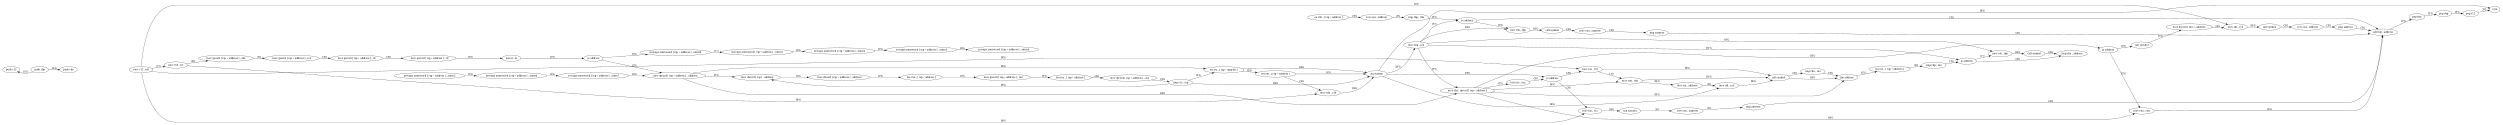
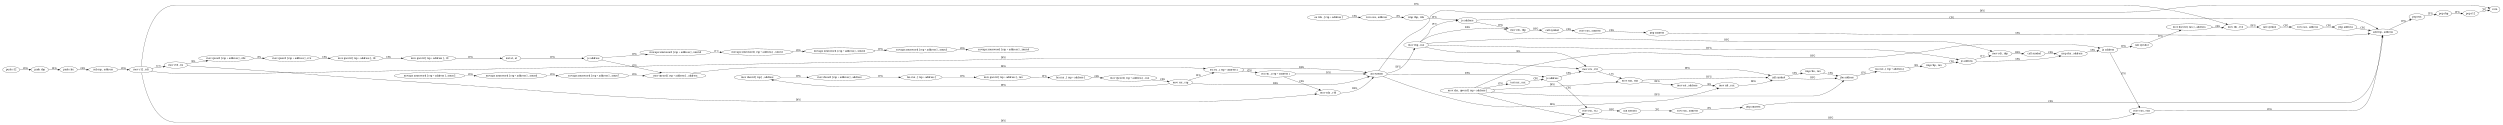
edge "cmp rbx , address" -> "ja address": added, label "CFG"
node "sub rsp , address": added
edge "mov rbp , rax" -> "mov rbx , qword [ rsp + address ]": now "mov rbp , rax" -> "mov rcx , r12"
edge "push rbp" -> "push r12": reversed
edge "mov qword [ rsp + address ] , address" -> "mov dword [ rsp ] , address": removed, label "CFG"
node "cmp rcx , rsp": label "cmp rcx , rsp" -> "mov rcx , rsp"
edge "mov qword [ rsp + address ] , address" -> "mov rbx , qword [ rsp + address ]": removed, label "DFG"
